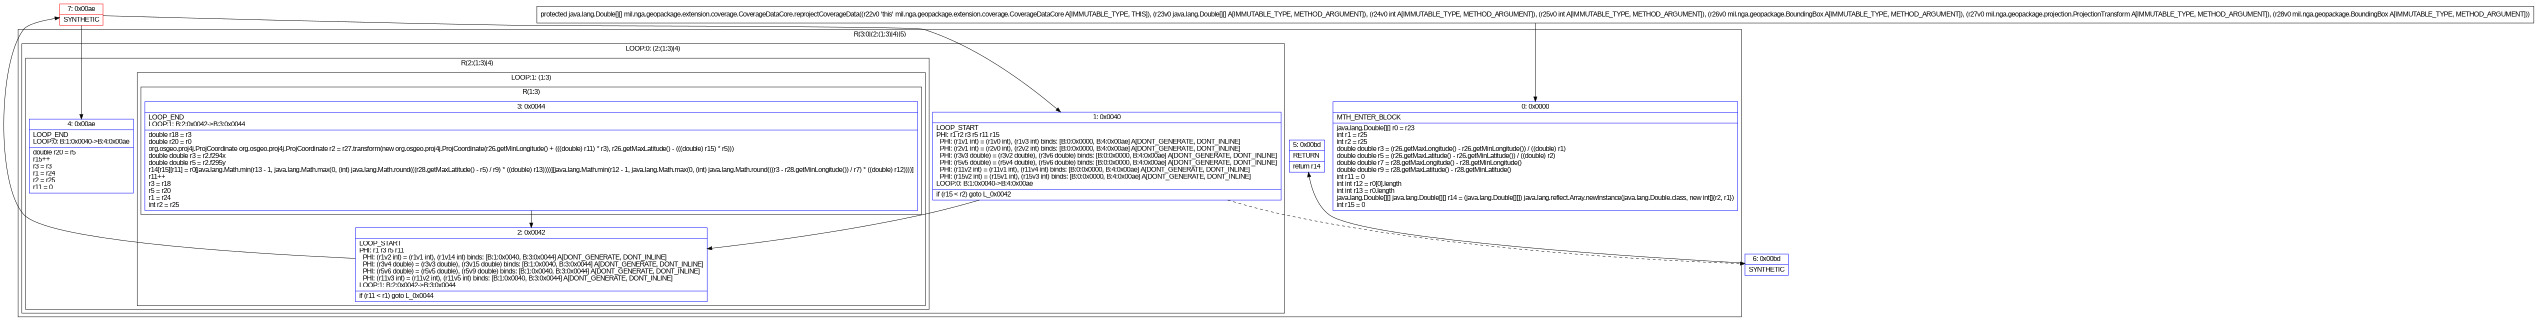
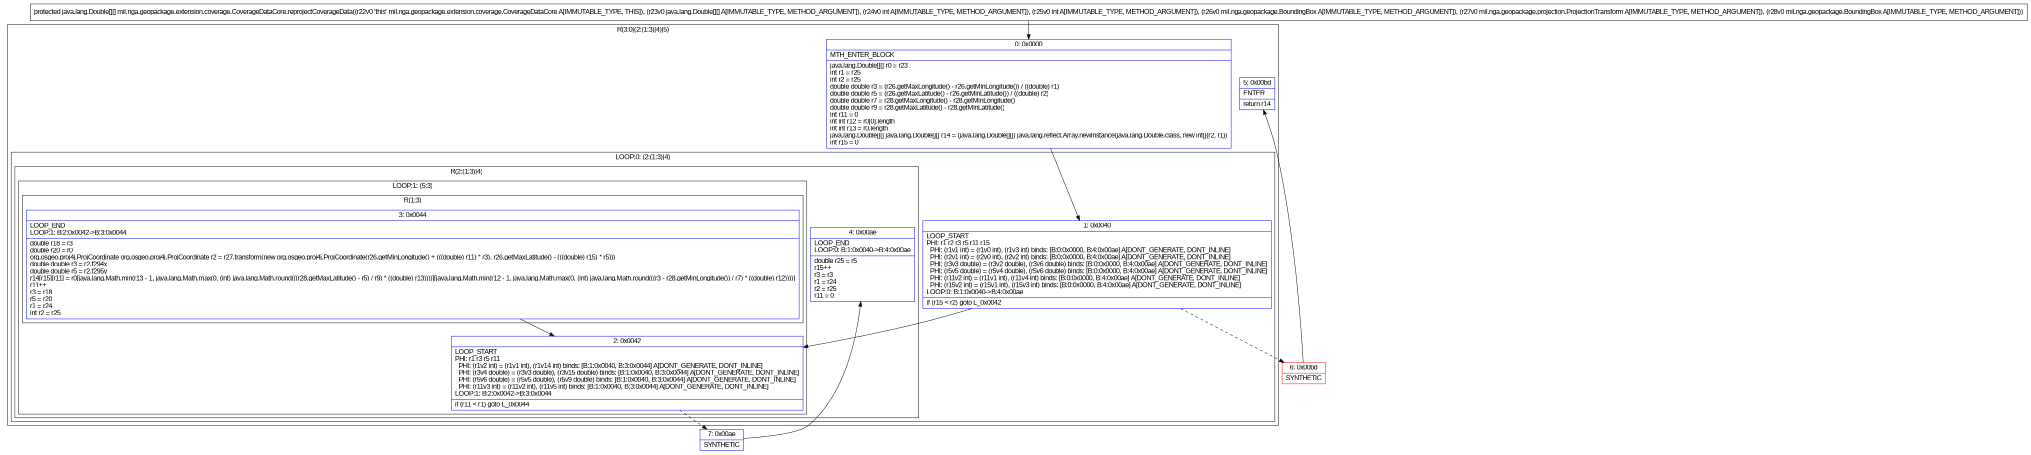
node "7: 0x00ae": color red -> blue
edge "7: 0x00ae" -> "1: 0x0040": now "0: 0x0000" -> "1: 0x0040"
cluster "LOOP:1: (1:3)": label "LOOP:1: (1:3)" -> "LOOP:1: (5:3)"
node "4: 0x00ae": text "double r20 = r5" -> "double r25 = r5"
node "5: 0x00bd": text "RETURN" -> "ENTER"
edge "2: 0x0042" -> "7: 0x00ae": style solid -> dashed
node "6: 0x00bd": color blue -> red
